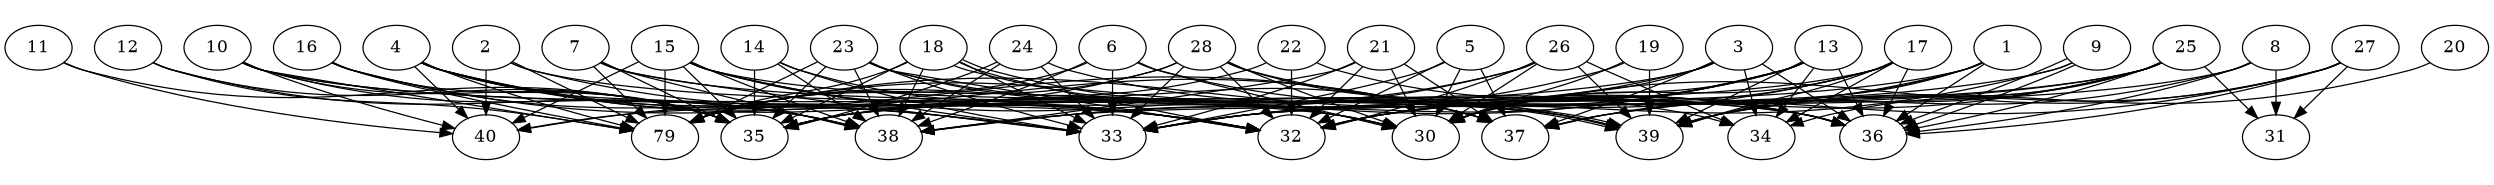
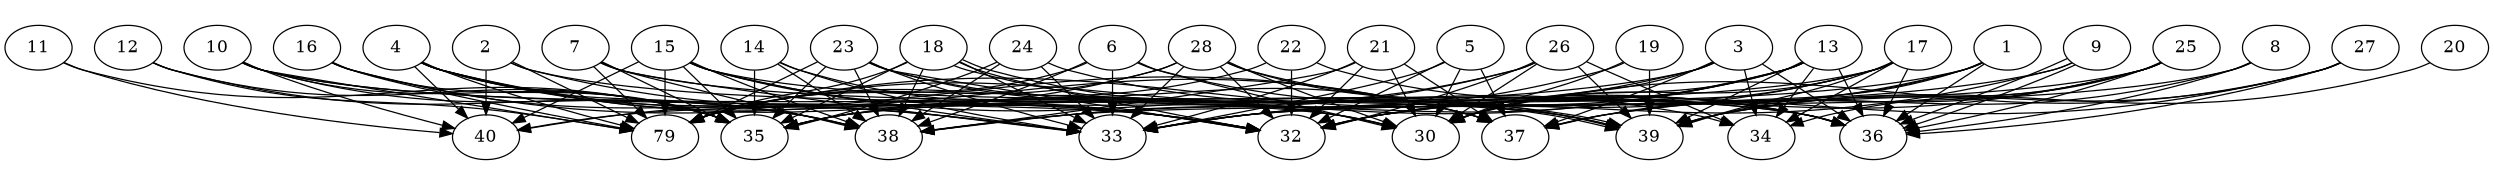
edge "25" -> "35": removed
node "31": removed
